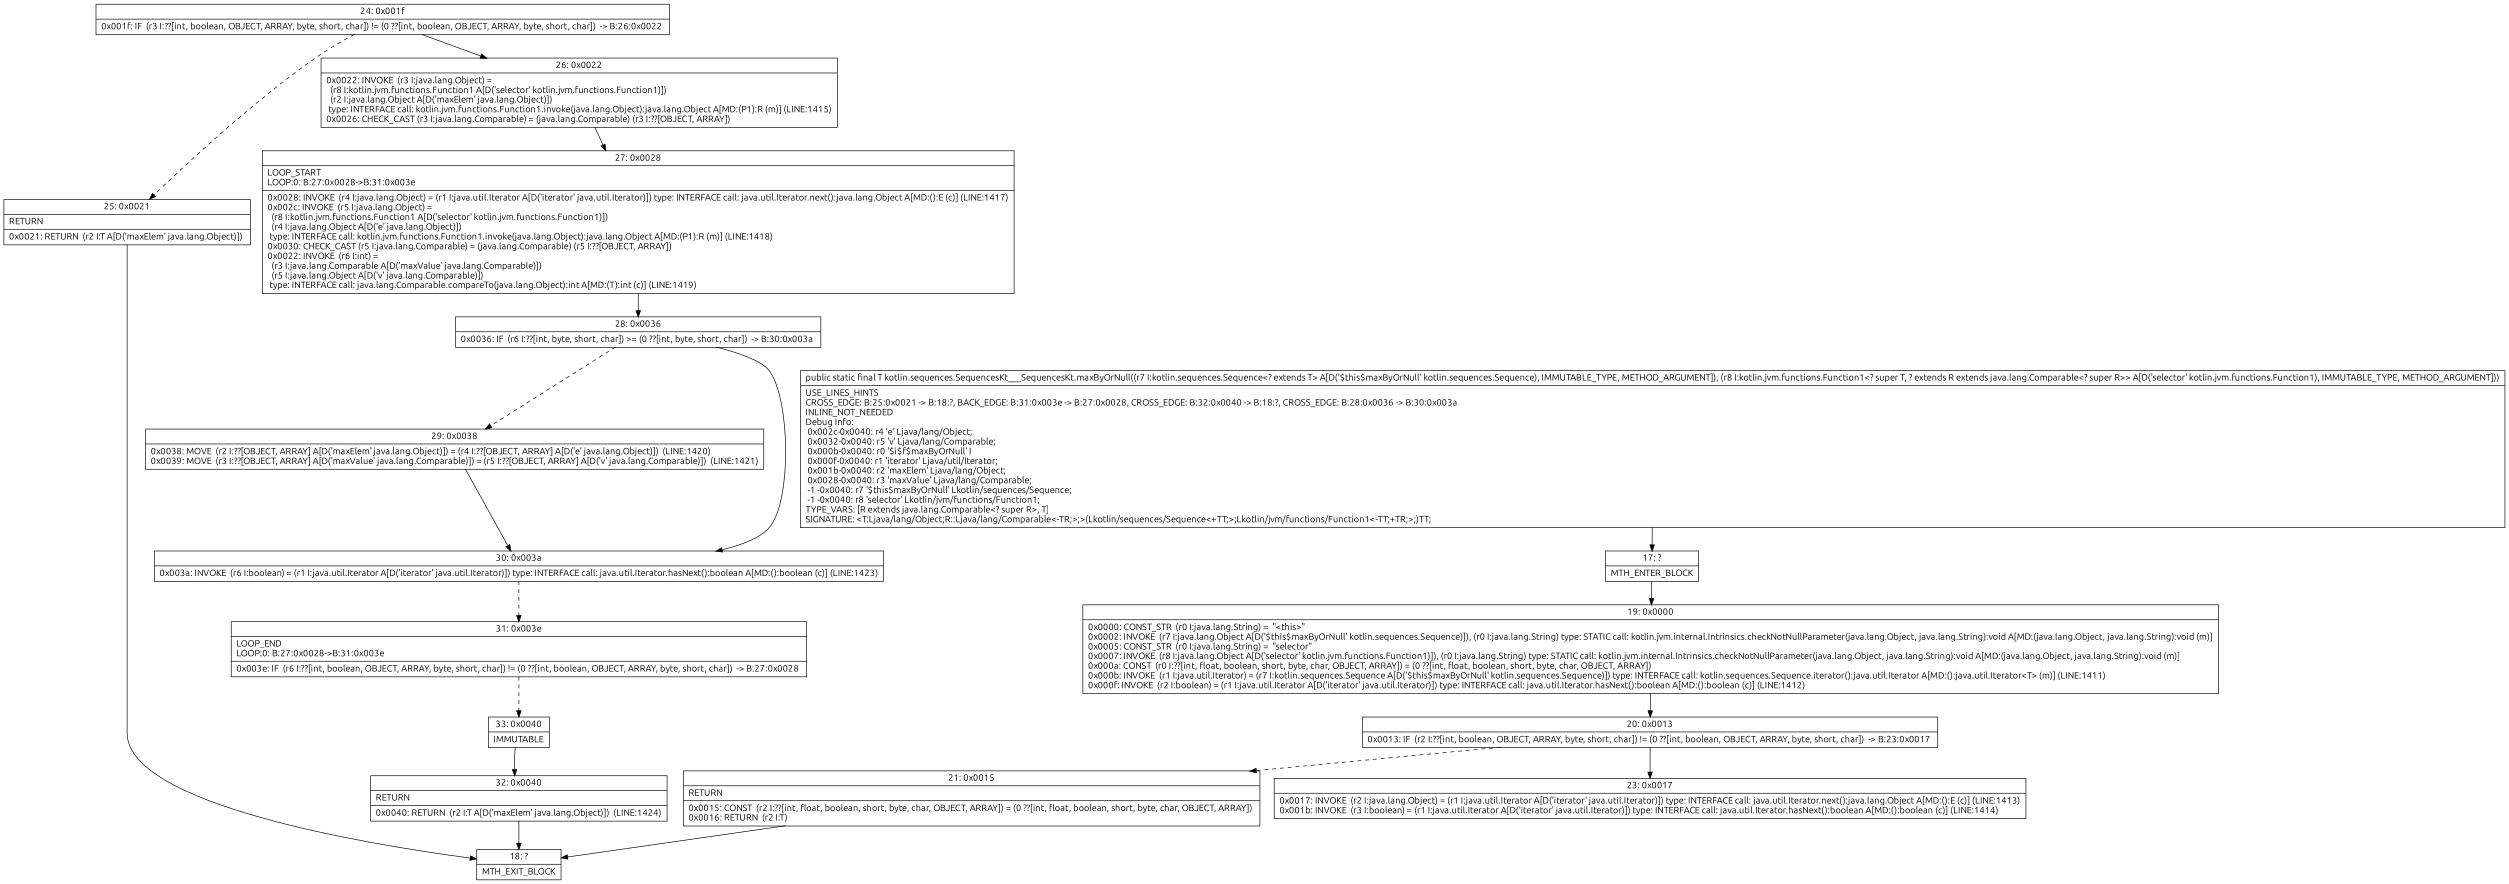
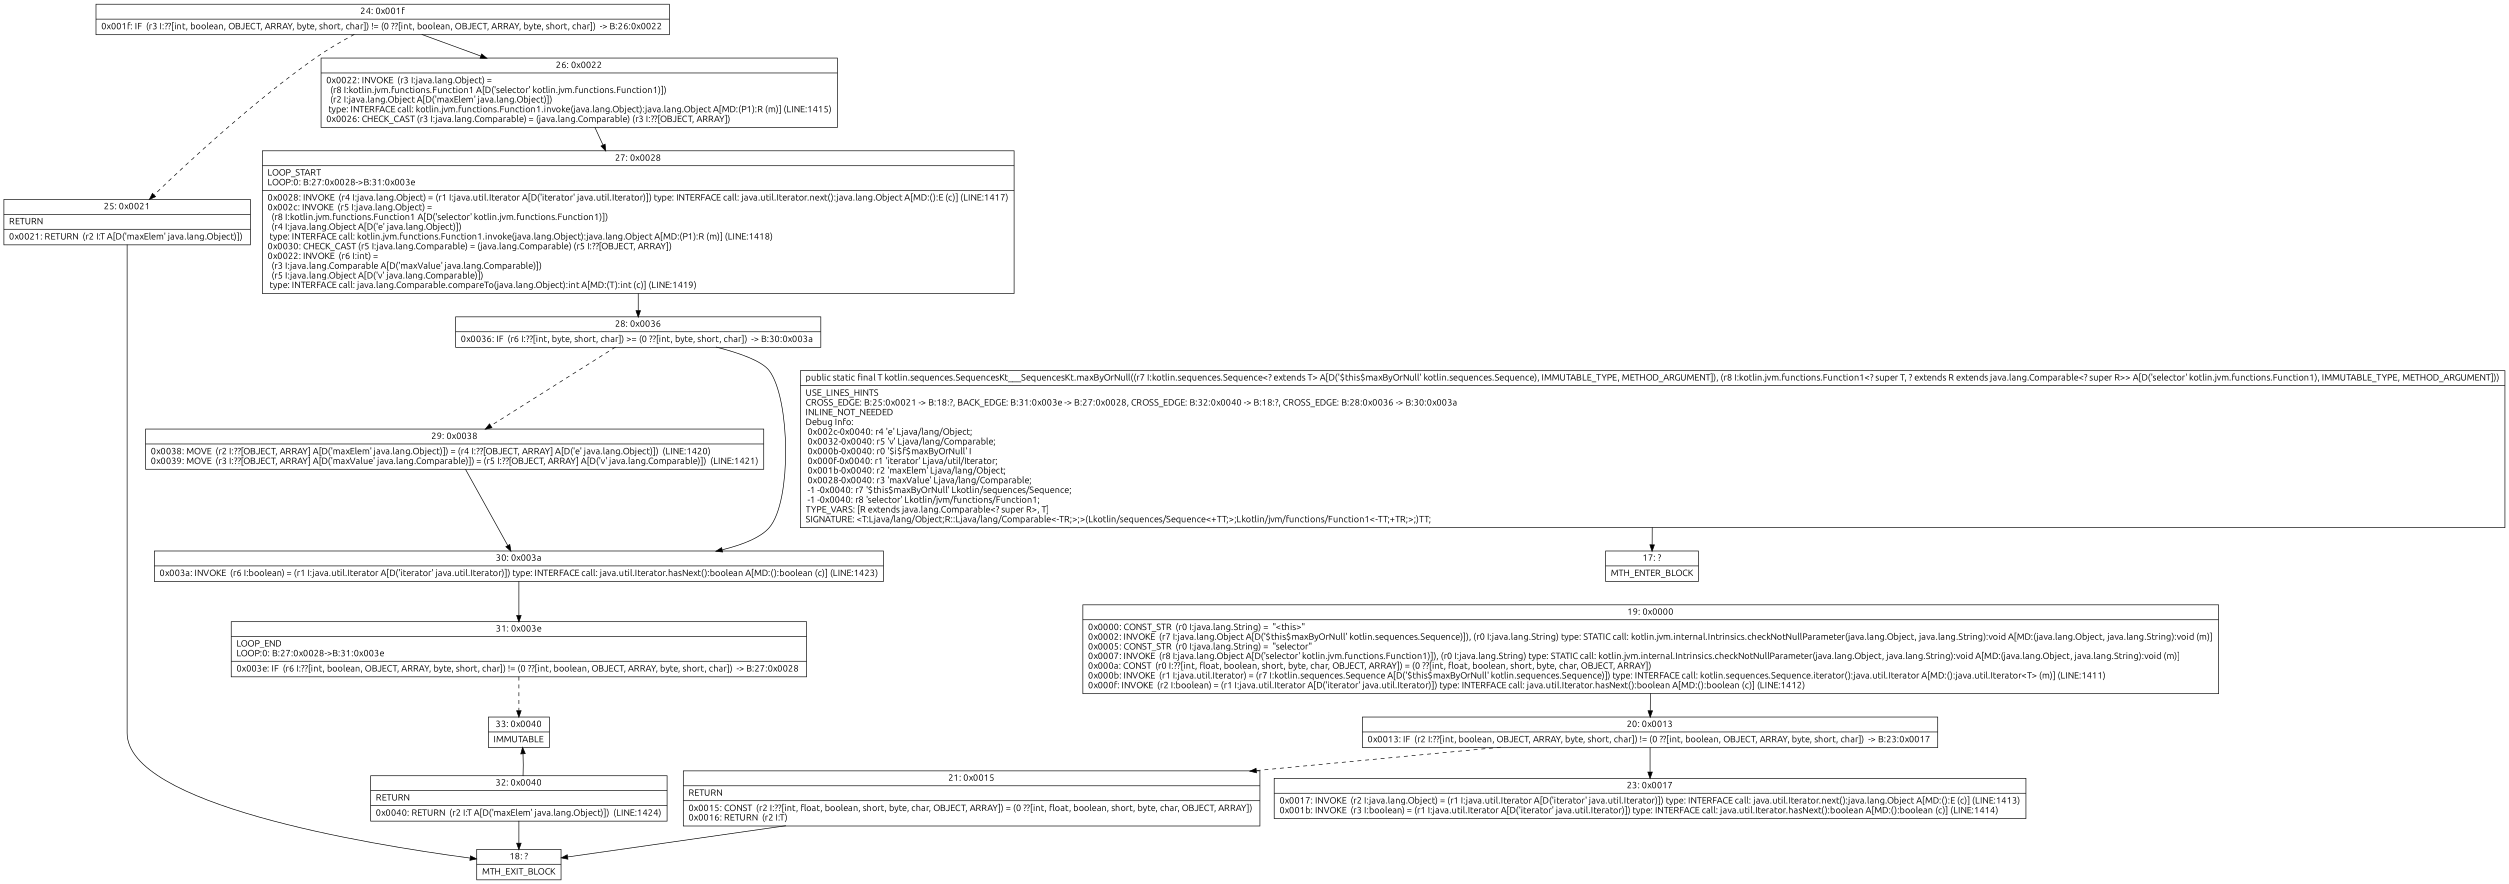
edge "17: ?" -> "19: 0x0000": removed
edge "30: 0x003a" -> "31: 0x003e": style dashed -> solid
edge "33: 0x0040" -> "32: 0x0040": reversed
